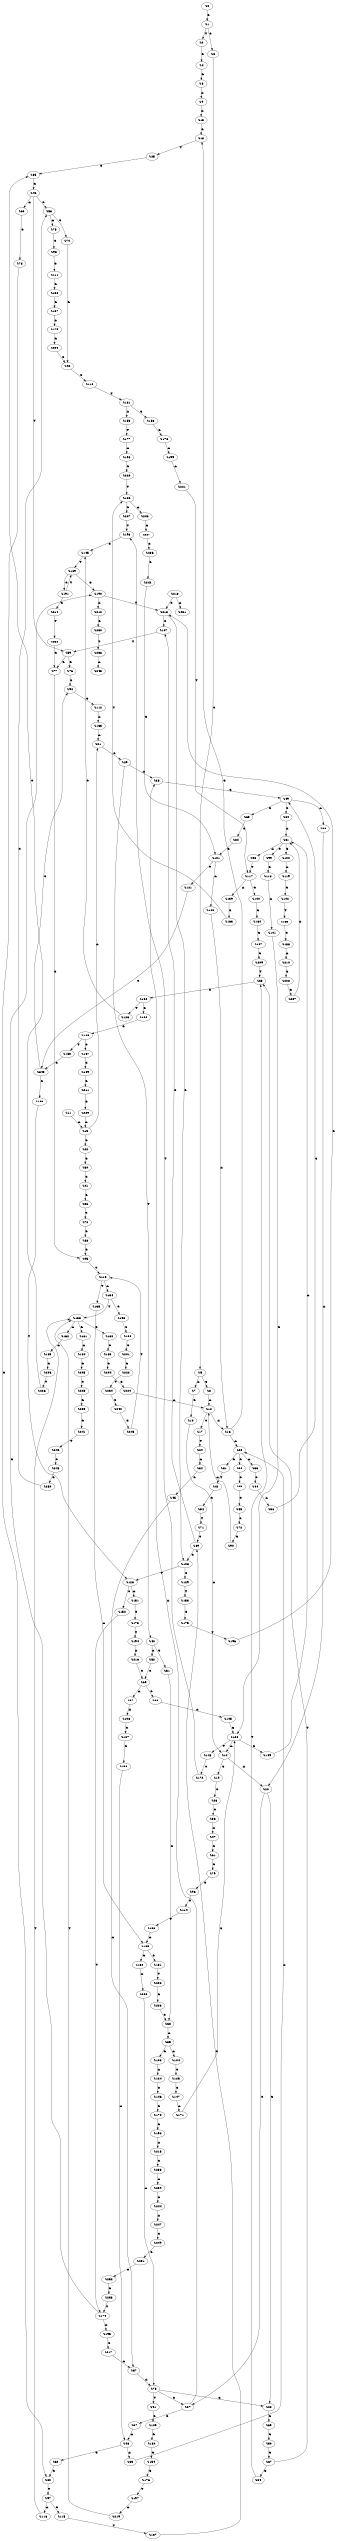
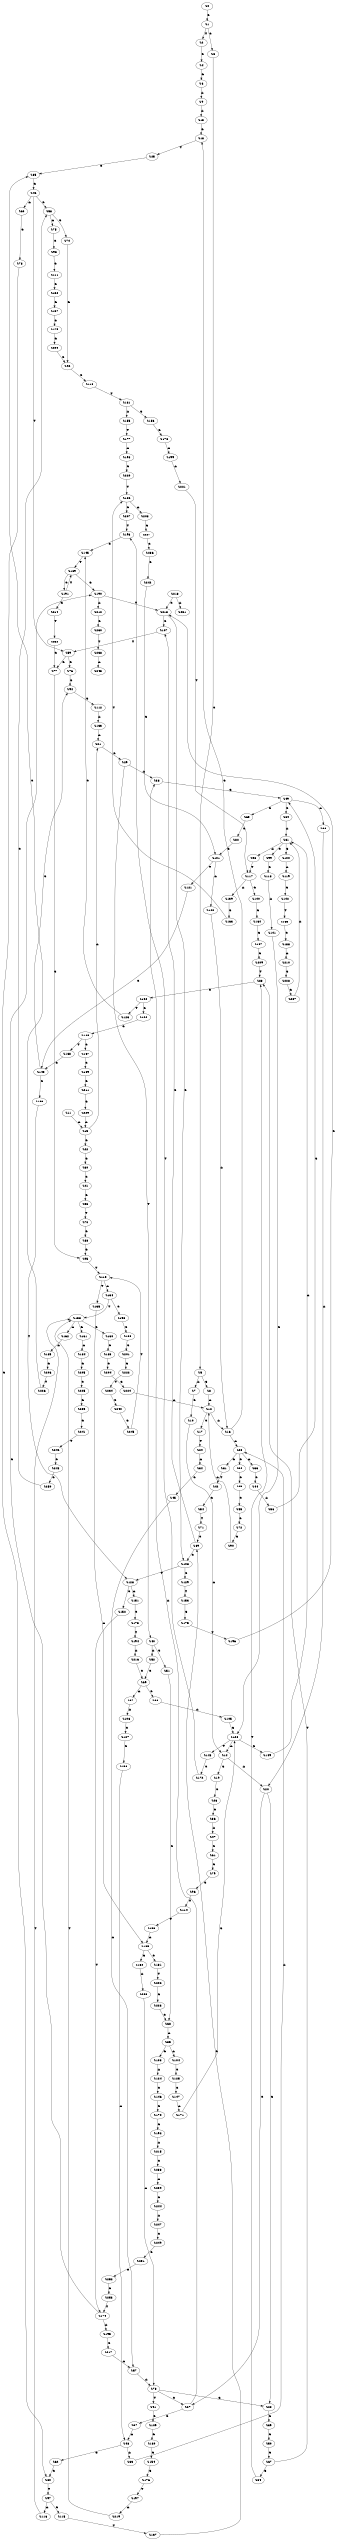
node "S843": label "S843" -> "S143"
